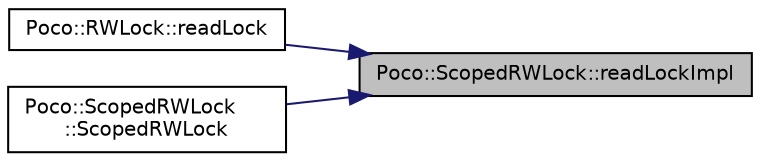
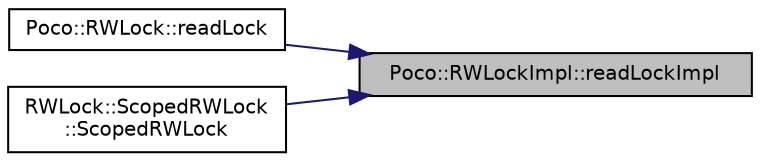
node "Poco::ScopedRWLock::readLockImpl": label "Poco::ScopedRWLock::readLockImpl" -> "Poco::RWLockImpl::readLockImpl"
node "Poco::ScopedRWLock ::ScopedRWLock": label "Poco::ScopedRWLock ::ScopedRWLock" -> "RWLock::ScopedRWLock ::ScopedRWLock"
